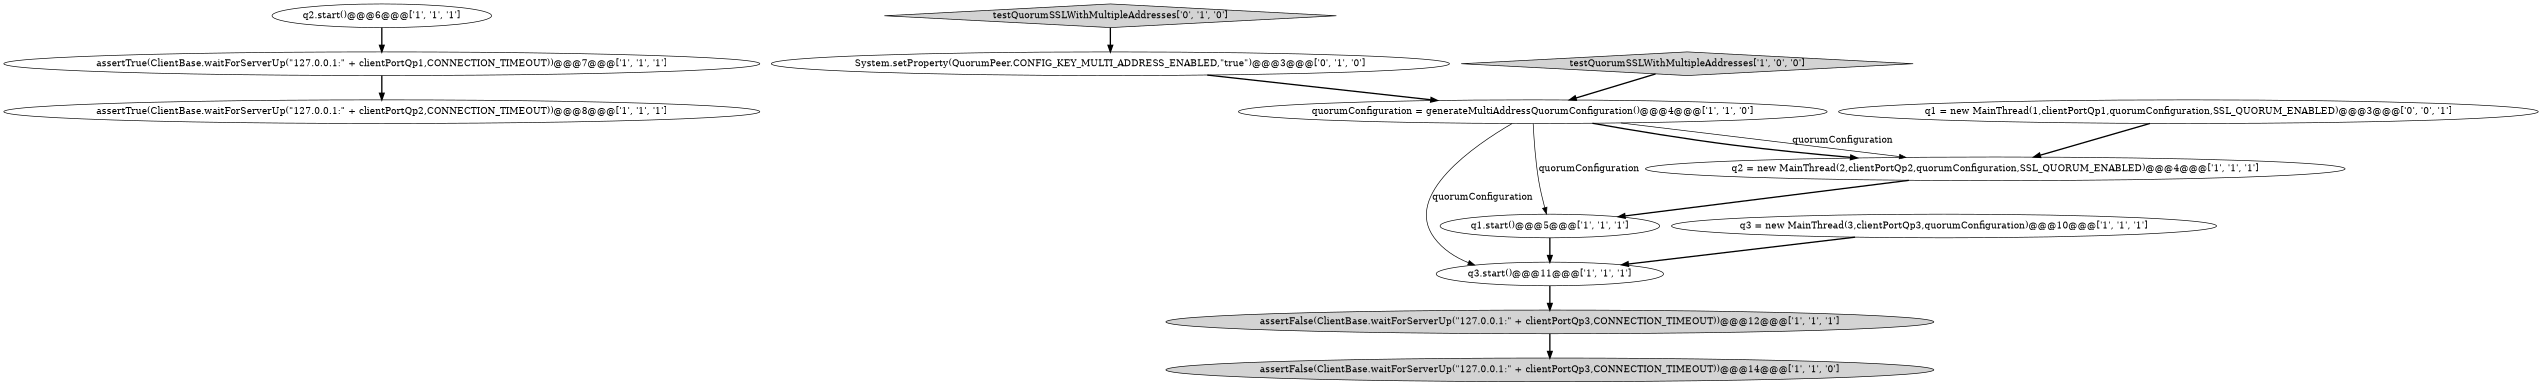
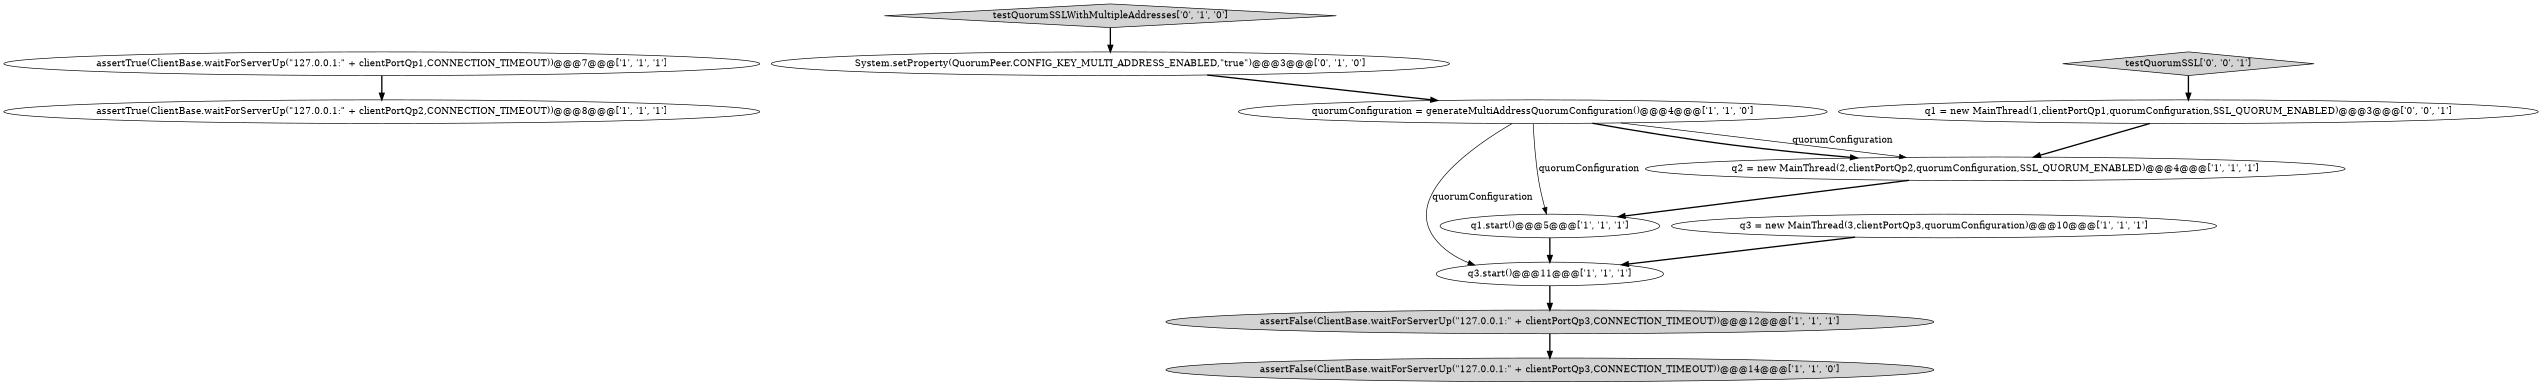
node "q2.start()@@@6@@@['1', '1', '1']": removed
node "testQuorumSSLWithMultipleAddresses['1', '0', '0']": removed
node "testQuorumSSL['0', '0', '1']": added
